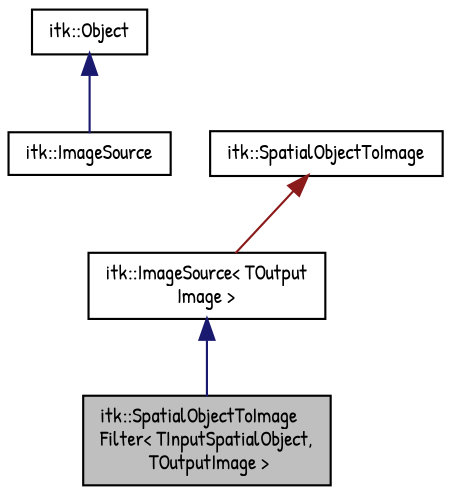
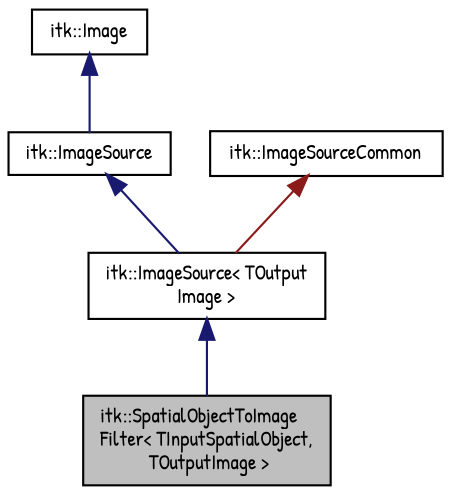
node "itk::Object": label "itk::Object" -> "itk::Image"
node "itk::SpatialObjectToImage": label "itk::SpatialObjectToImage" -> "itk::ImageSourceCommon"
edge "itk::ImageSource< TOutput Image >" -> "itk::ImageSource": added
